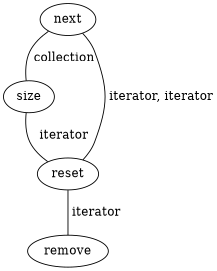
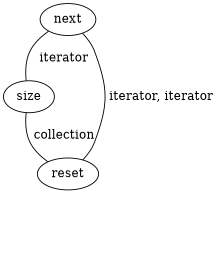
edge "next" -- "size": label " collection" -> " iterator"
edge "size" -- "reset": label " iterator" -> " collection"
node "remove": removed
